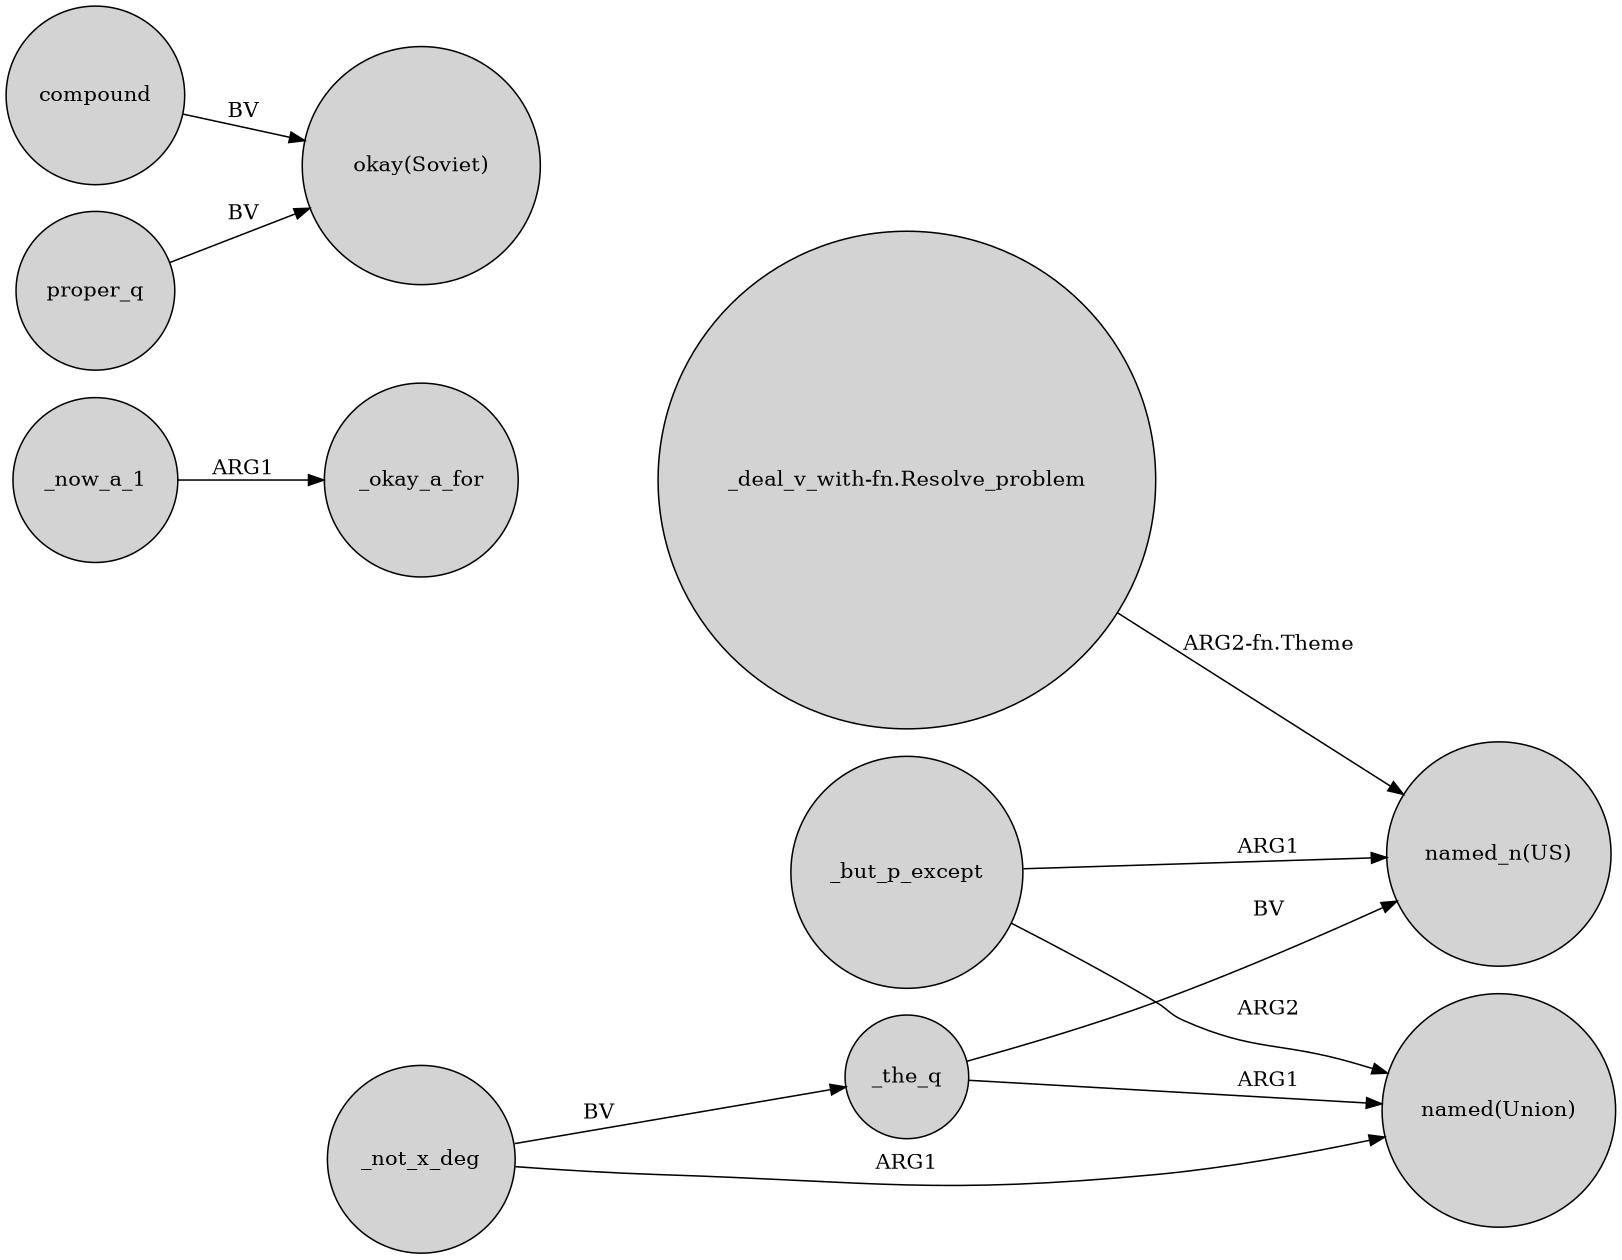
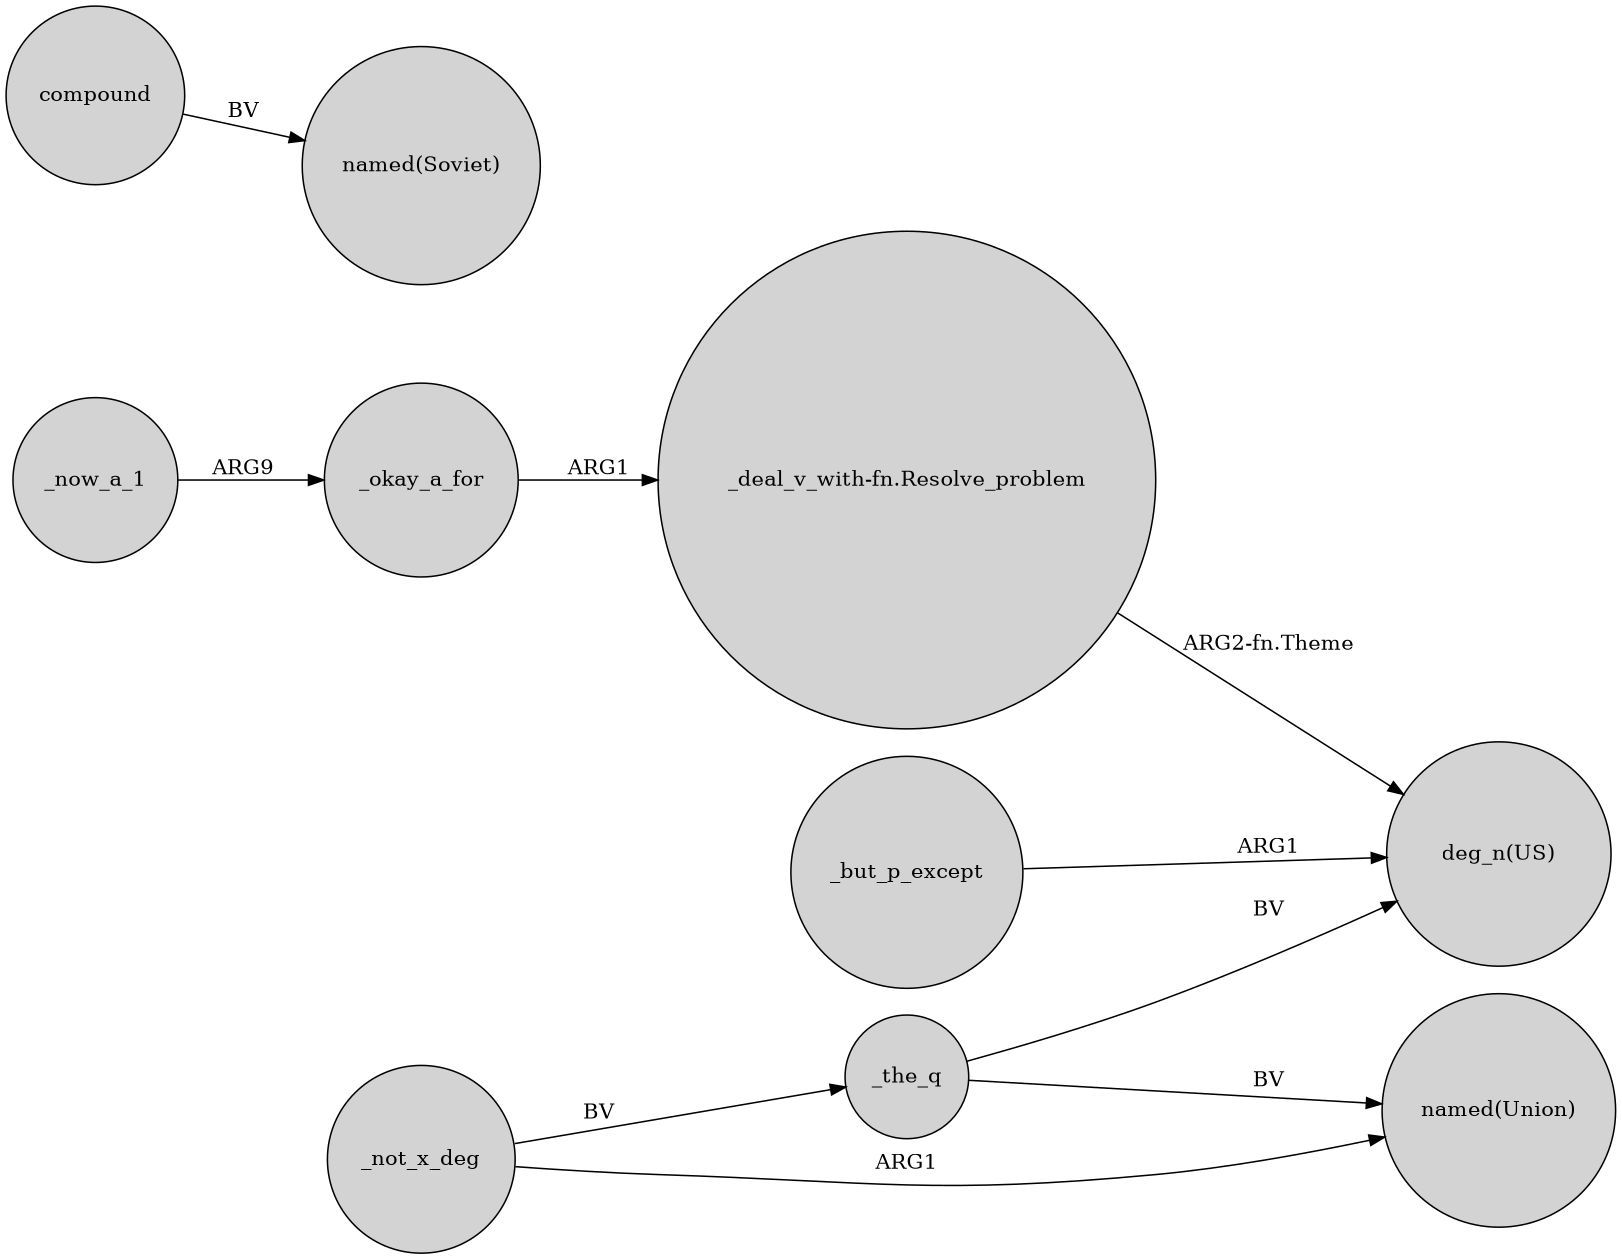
node "okay(Soviet)": label "okay(Soviet)" -> "named(Soviet)"
node "proper_q": removed
edge "_now_a_1" -> "_okay_a_for": label "ARG1" -> "ARG9"
edge "_okay_a_for" -> "_deal_v_with-fn.Resolve_problem": added, label "ARG1"
node "named_n(US)": label "named_n(US)" -> "deg_n(US)"
edge "_but_p_except" -> "named(Union)": removed, label "ARG2"
edge "_the_q" -> "named(Union)": label "ARG1" -> "BV"
